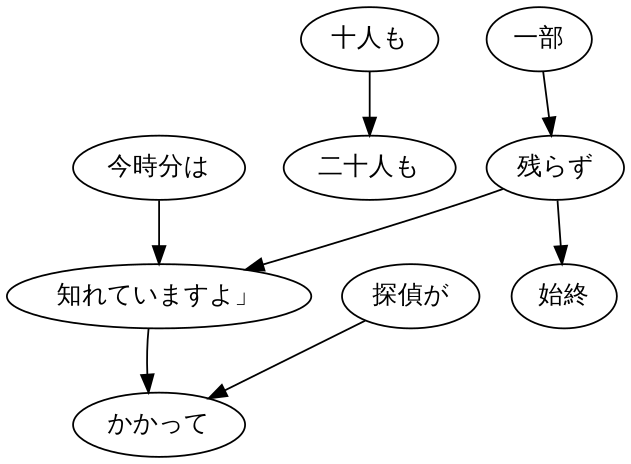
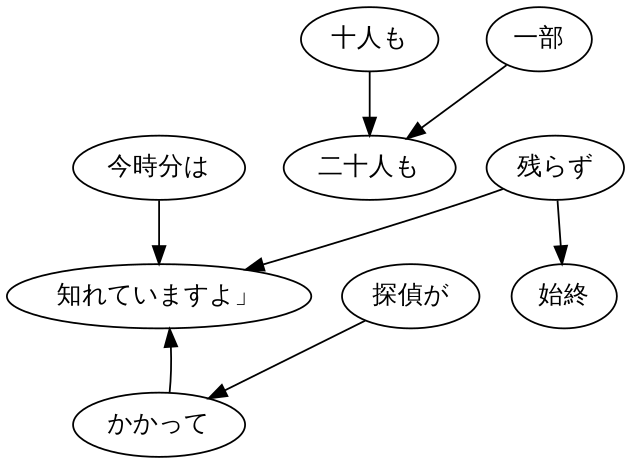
edge "一部" -> "残らず": now "一部" -> "二十人も"
edge "知れていますよ」" -> "かかって": reversed
